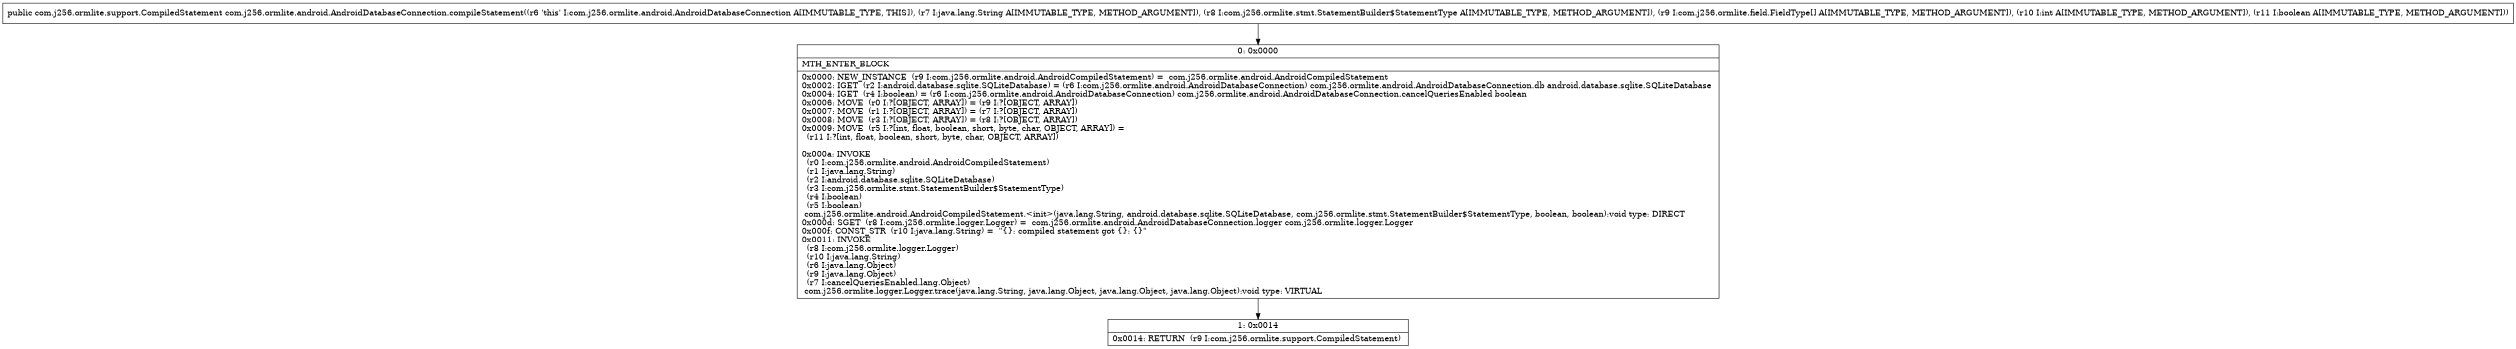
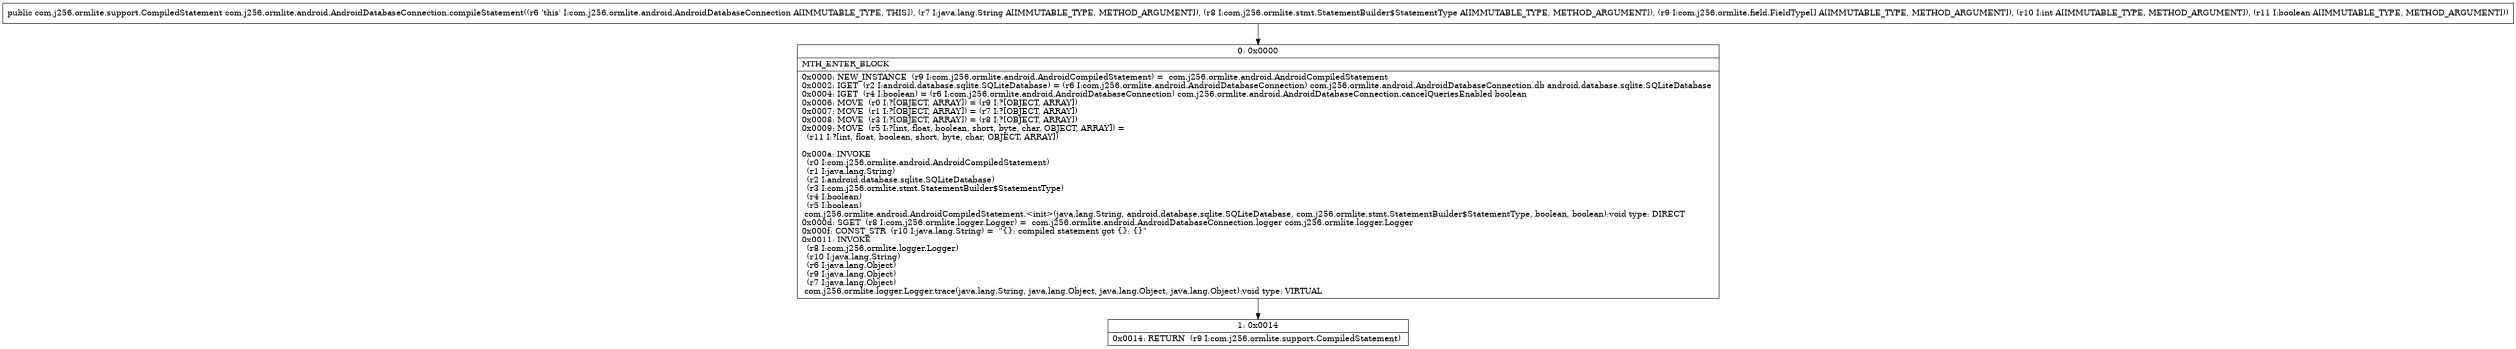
node "0: 0x0000": text "(r7 I:cancelQueriesEnabled.lang.Object)" -> "(r7 I:java.lang.Object)"
